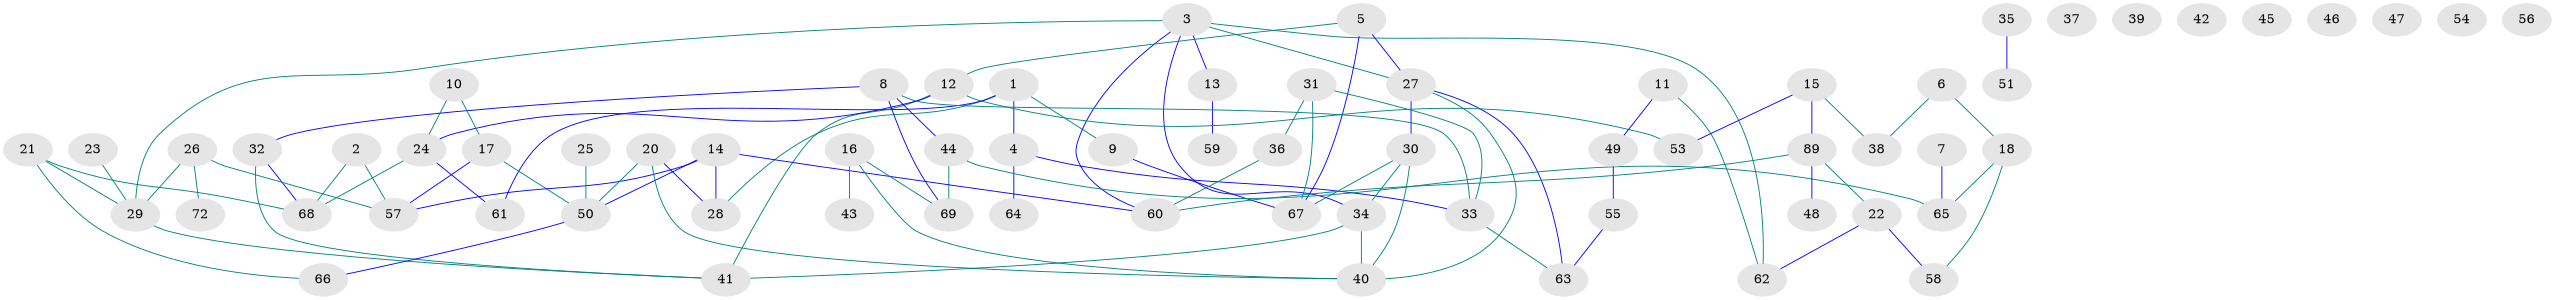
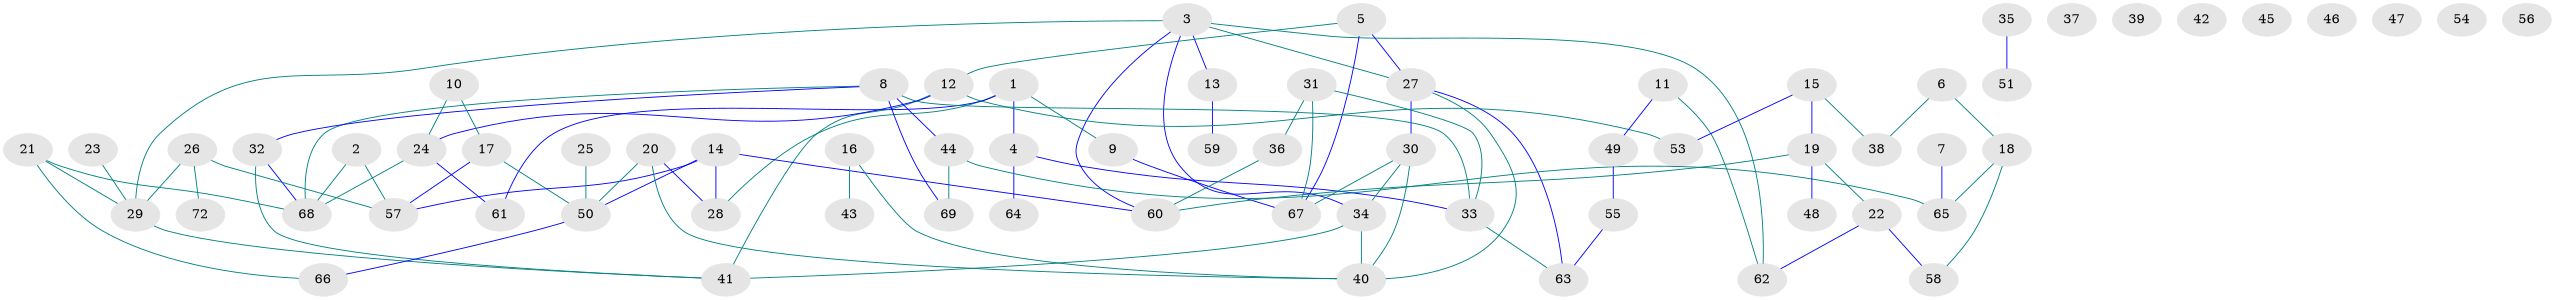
edge "8" -- "68": added
node "89": label "89" -> "19"
edge "16" -- "69": removed
